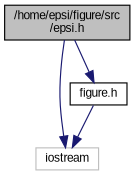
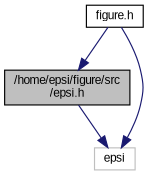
edge "/home/epsi/figure/src /epsi.h" -> "figure.h": reversed
node "iostream": label "iostream" -> "epsi"
